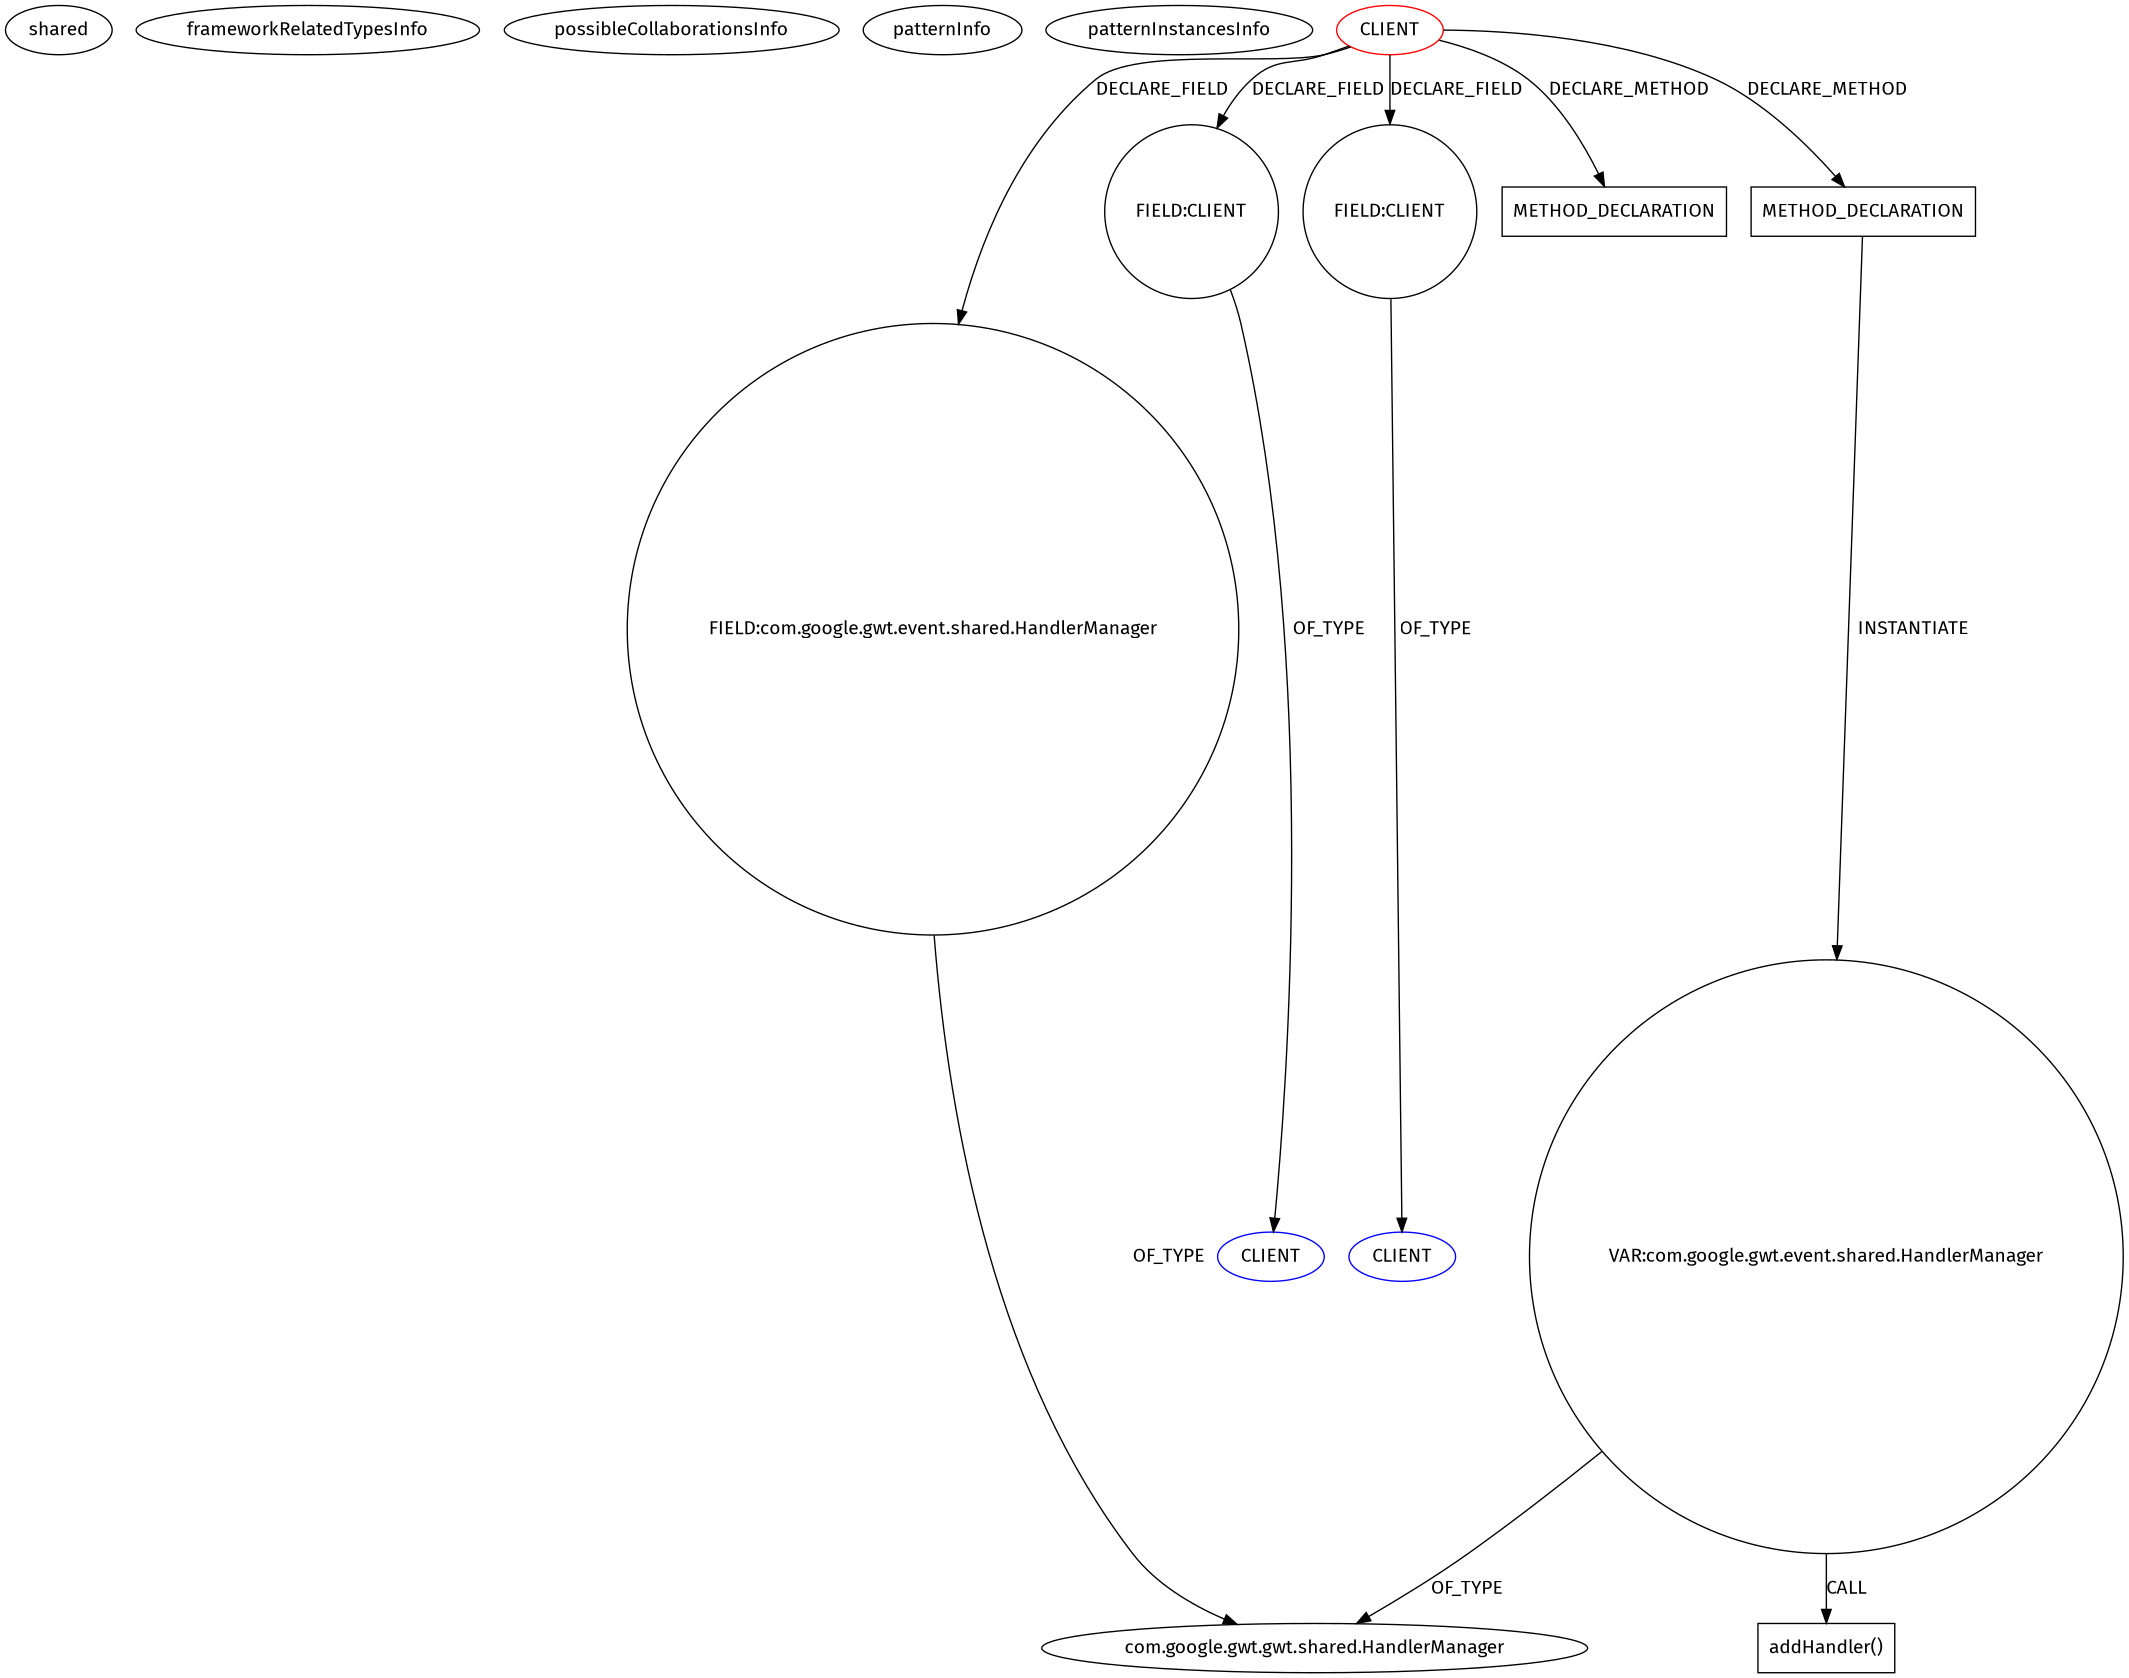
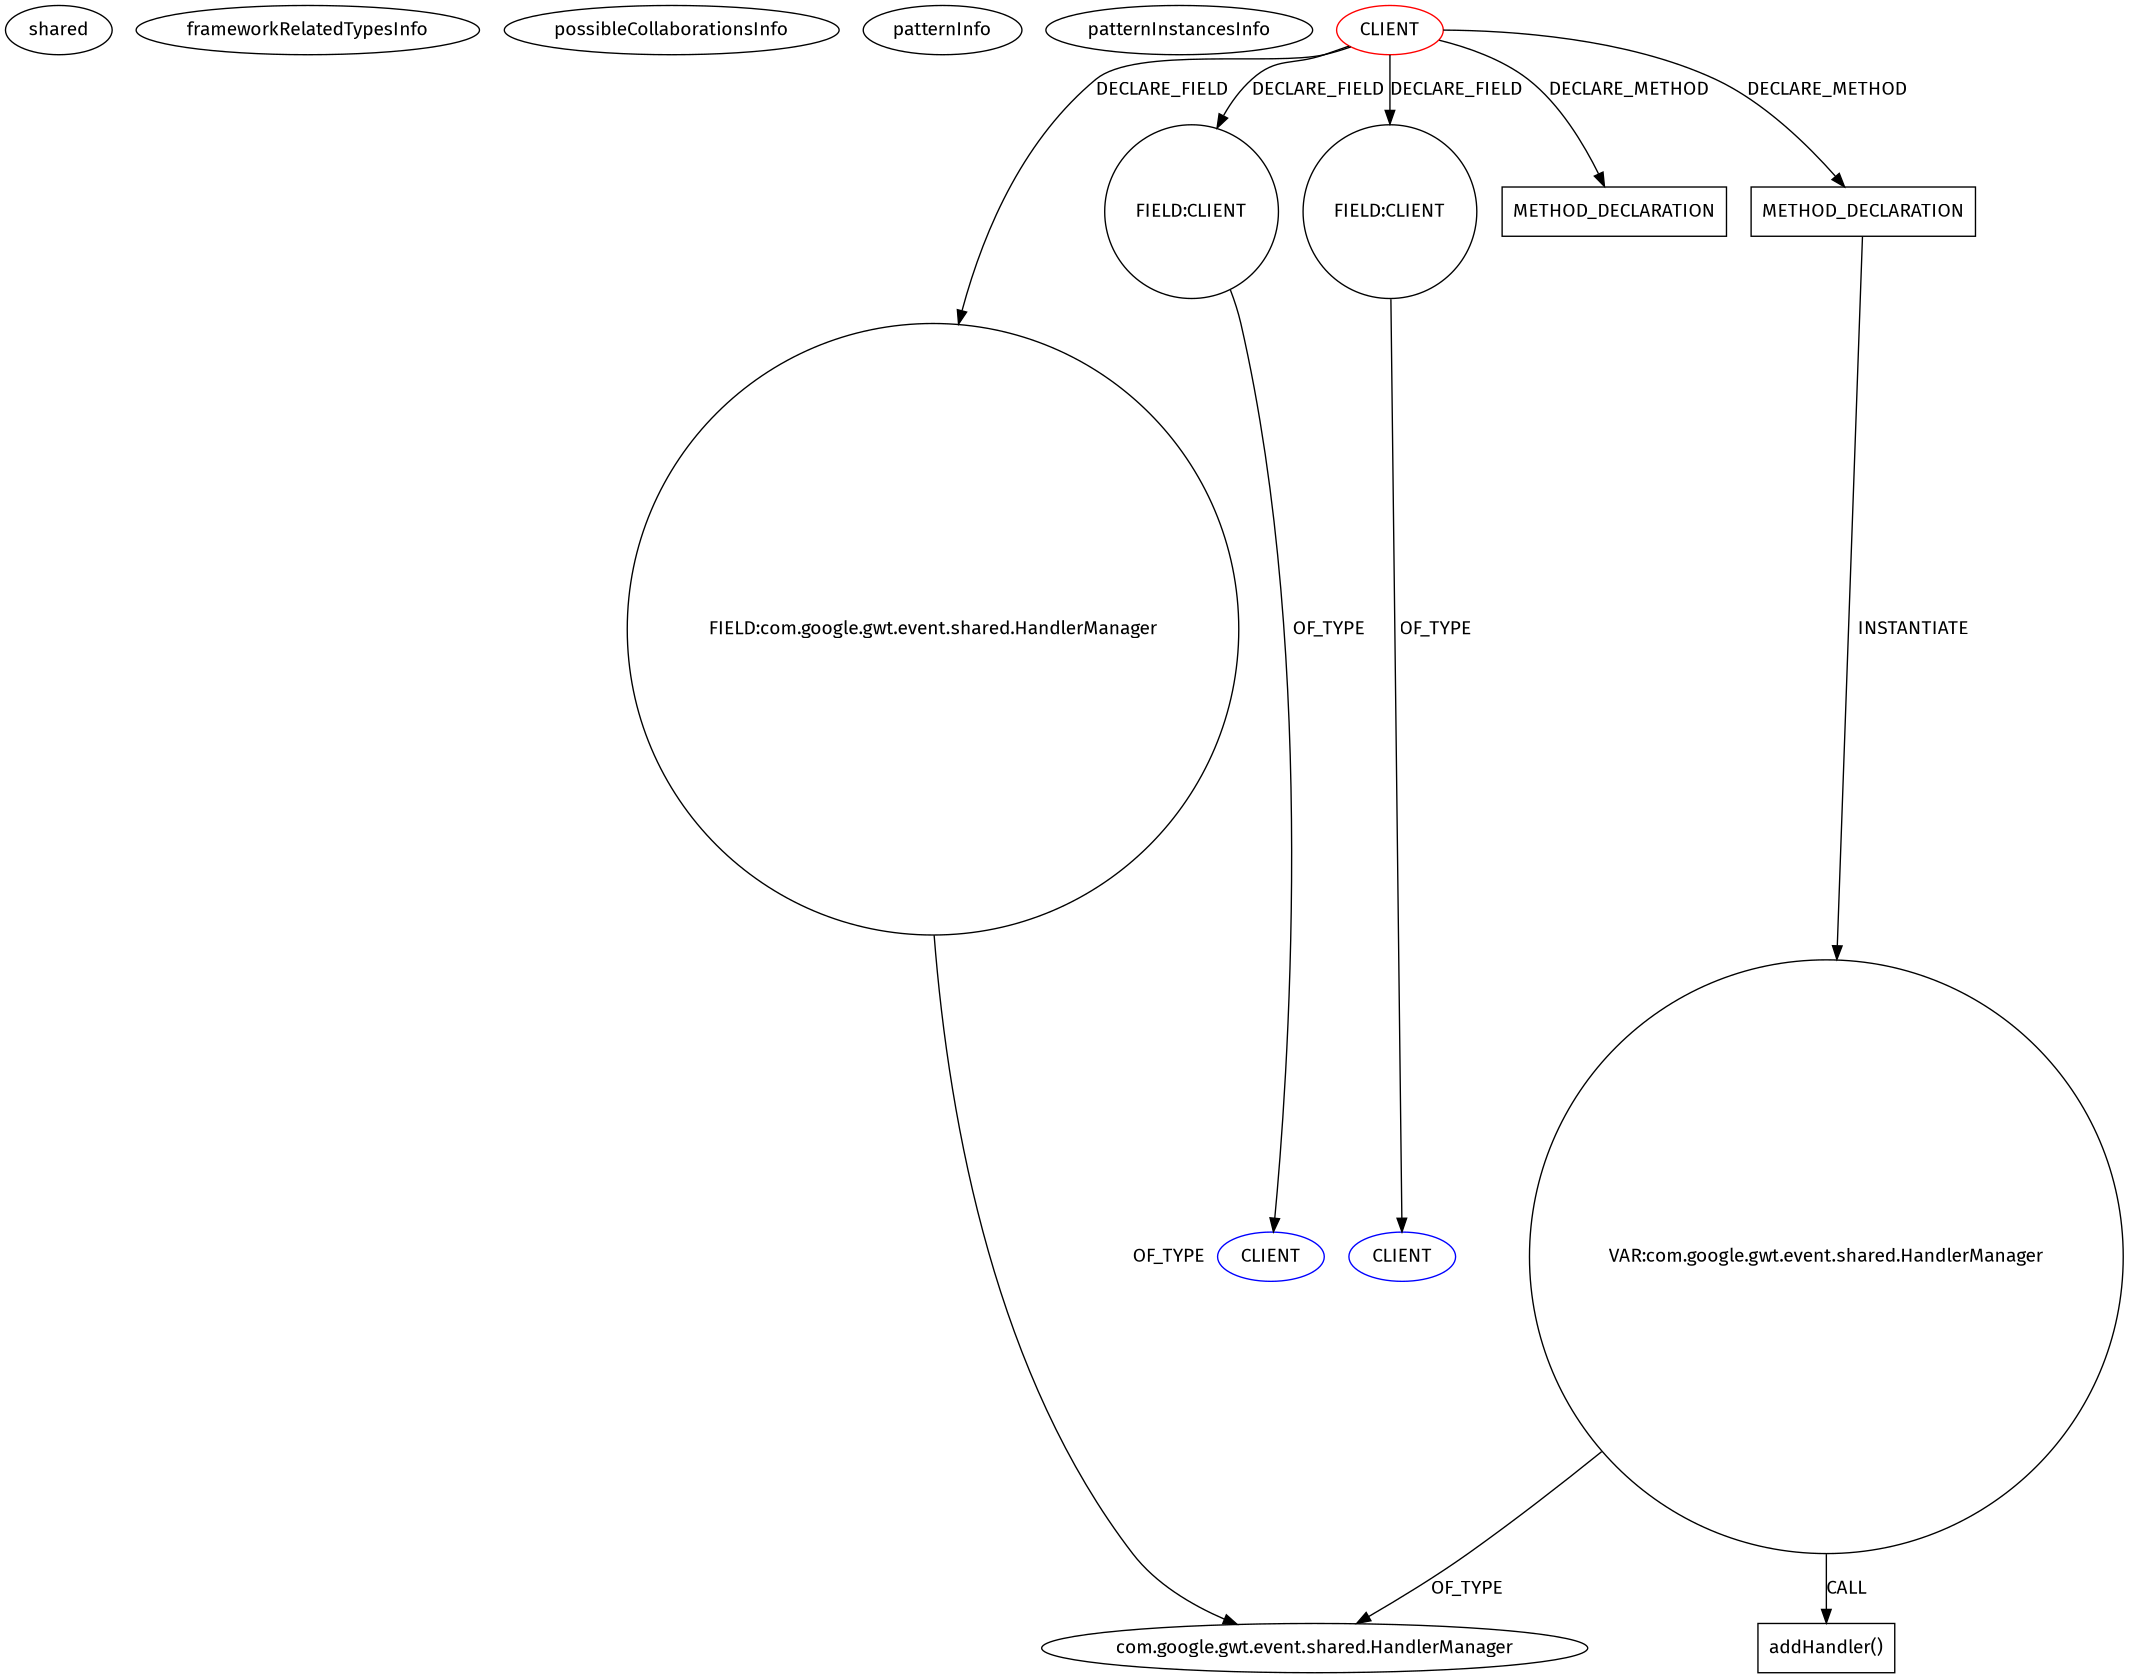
node "com.google.gwt.gwt.shared.HandlerManager": label "com.google.gwt.gwt.shared.HandlerManager" -> "com.google.gwt.event.shared.HandlerManager"
